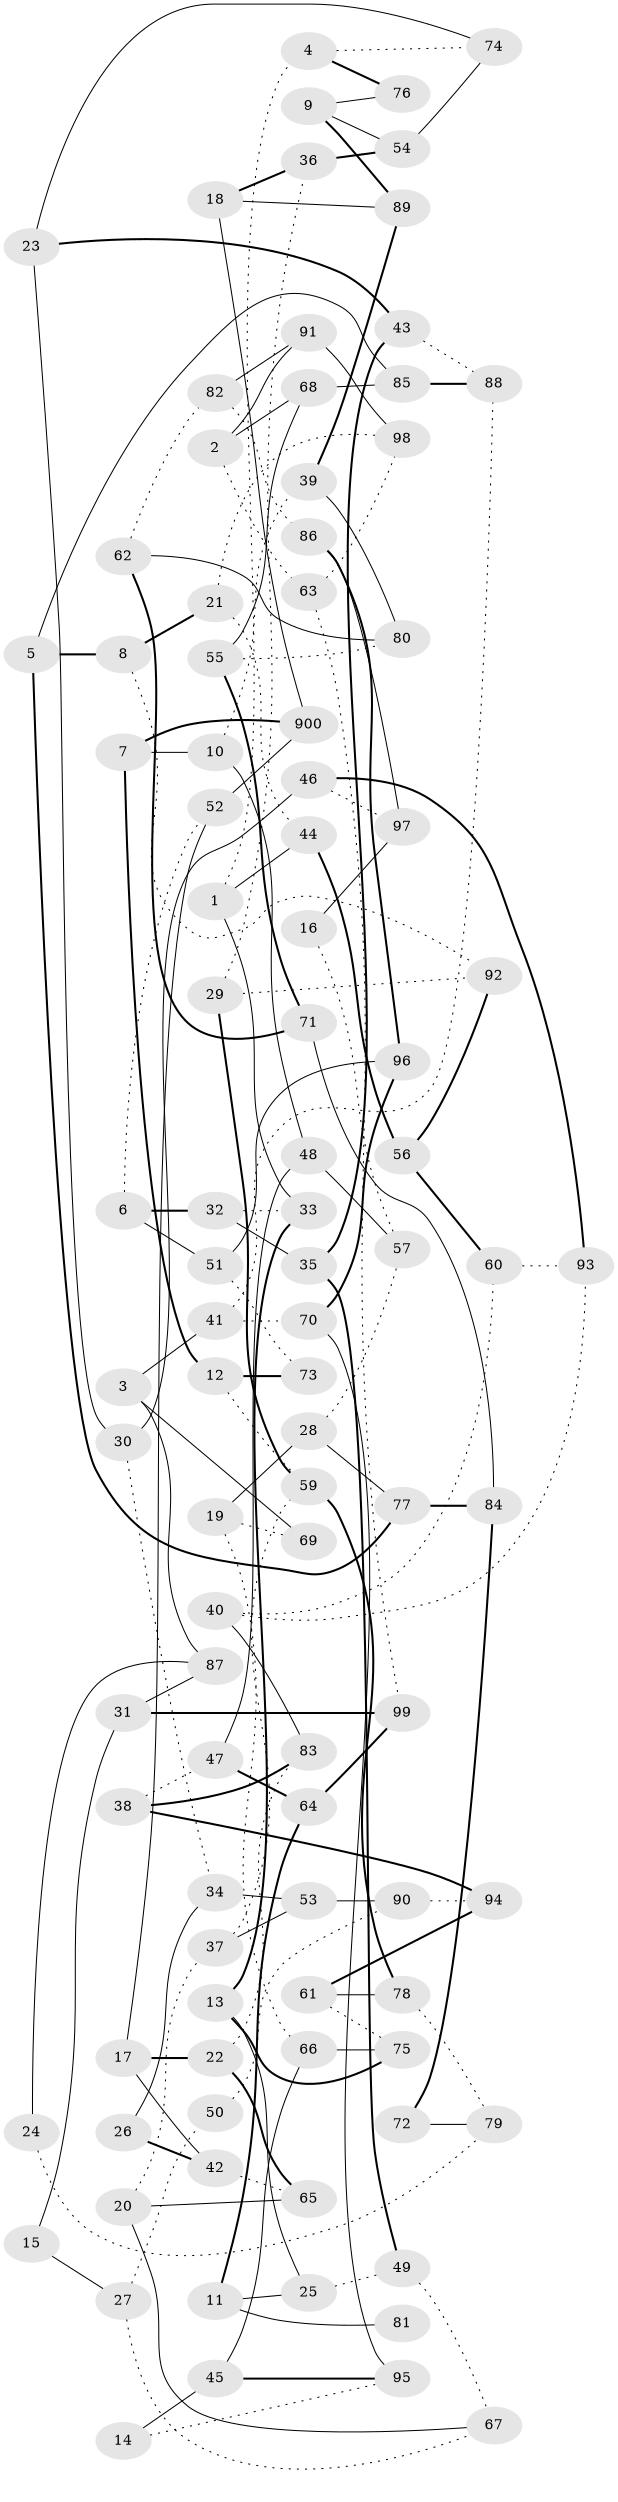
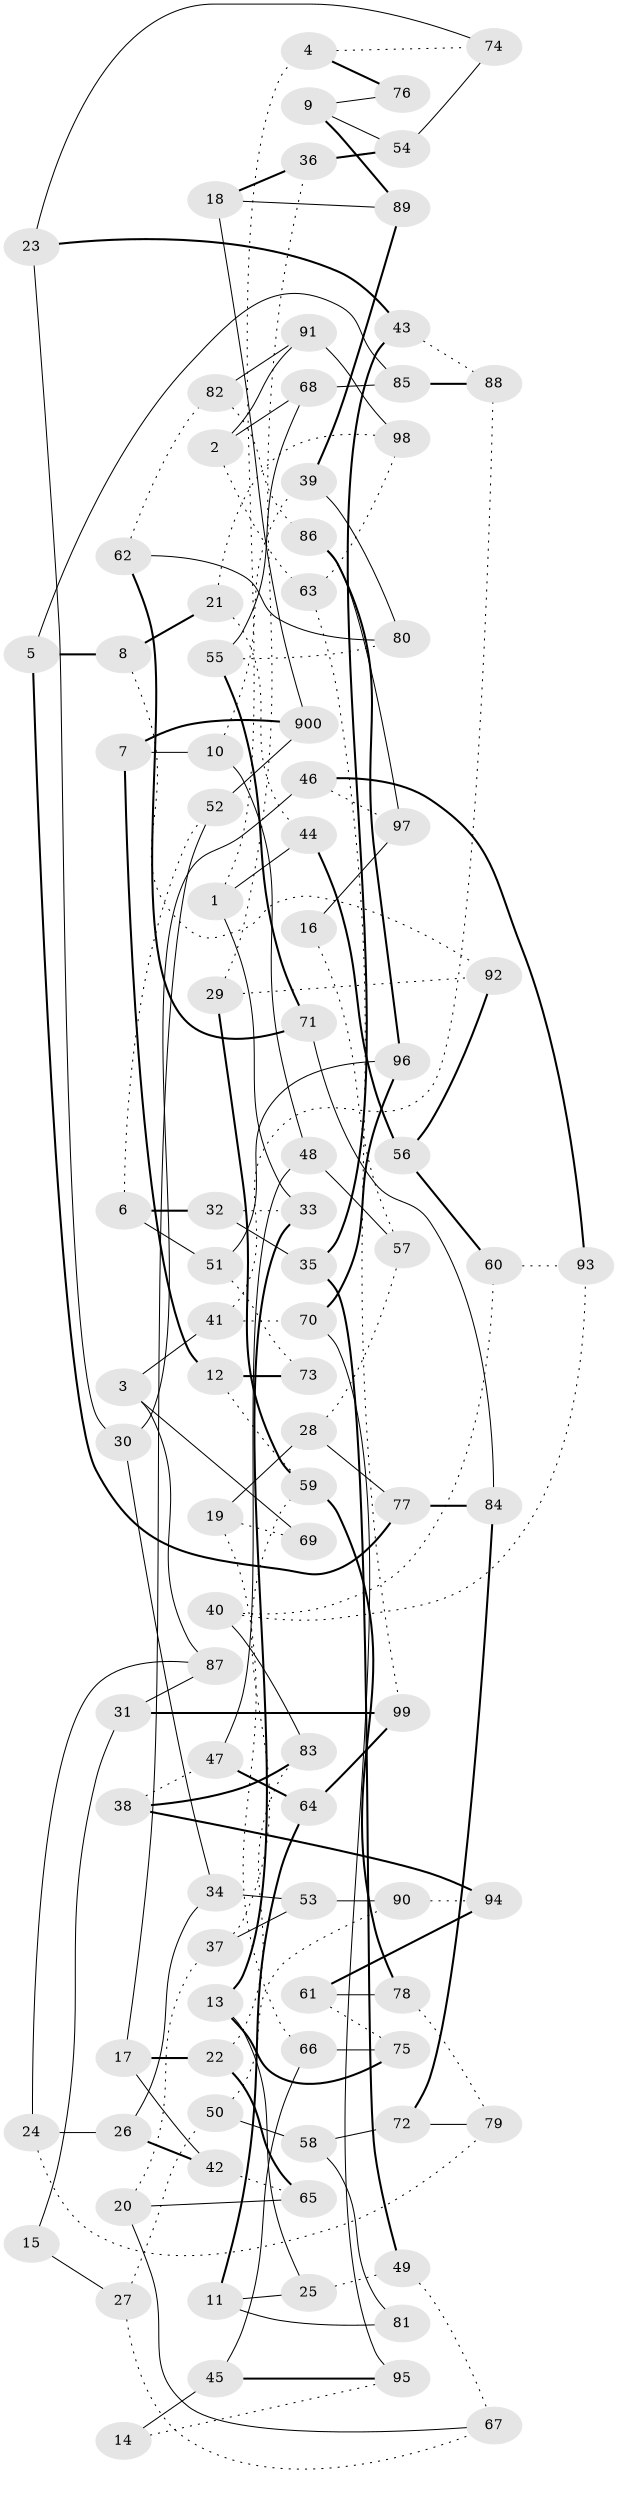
edge "30" -- "34": style dotted -> solid
edge "24" -- "26": added
node "58": added
